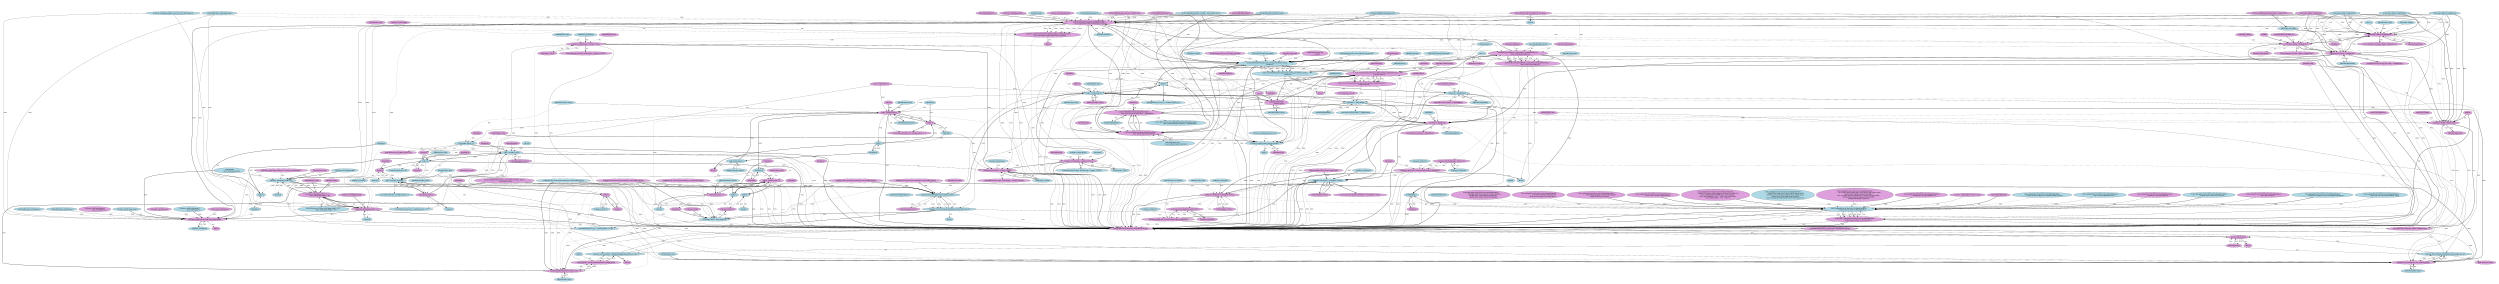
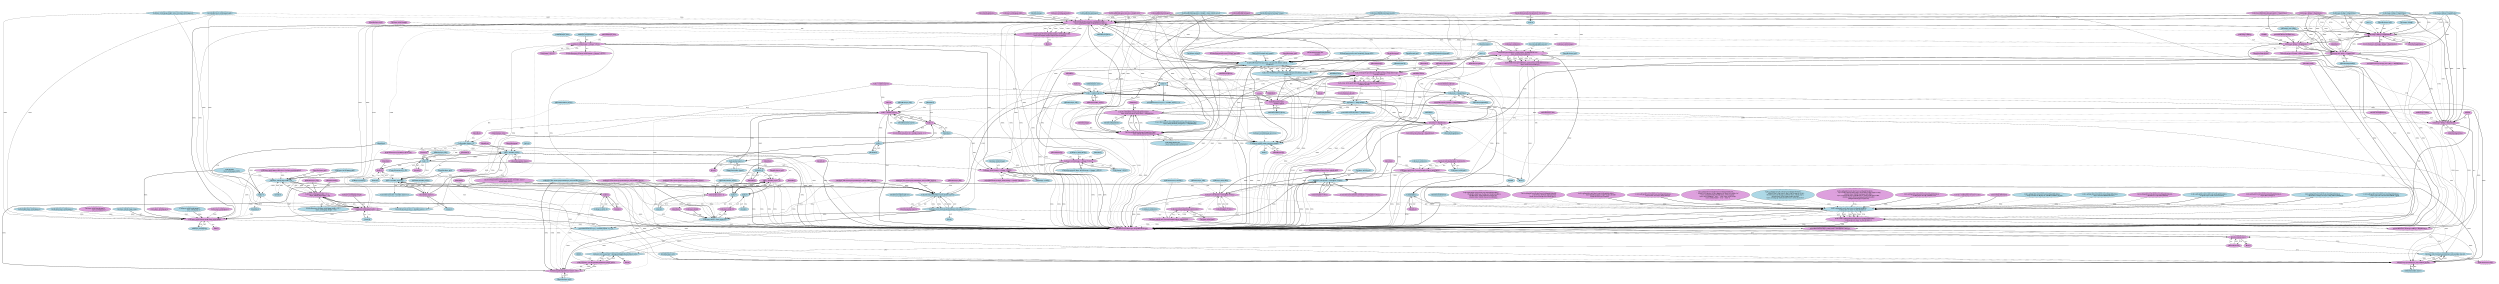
edge "(Call,DiscardBlobBytes(image,length) == MagickFalse)" -> "(Call,image_info->ping)": now "(Call,DiscardBlobBytes(image,length) == MagickFalse)" -> "(Call,image_info->ping == MagickFalse)"
